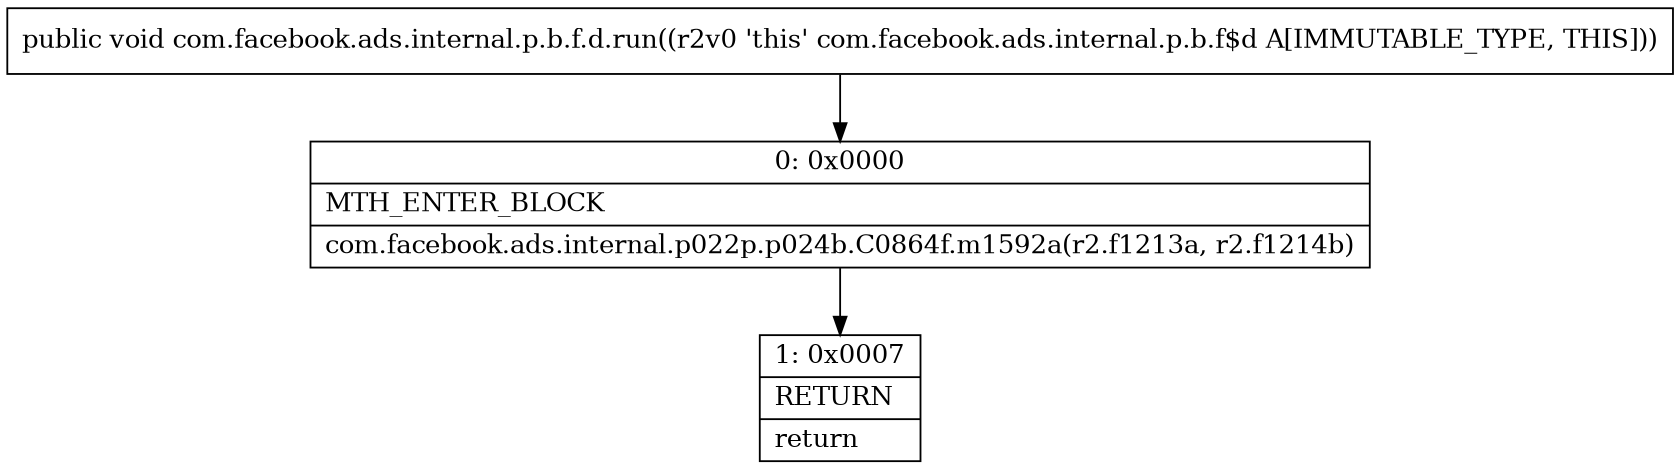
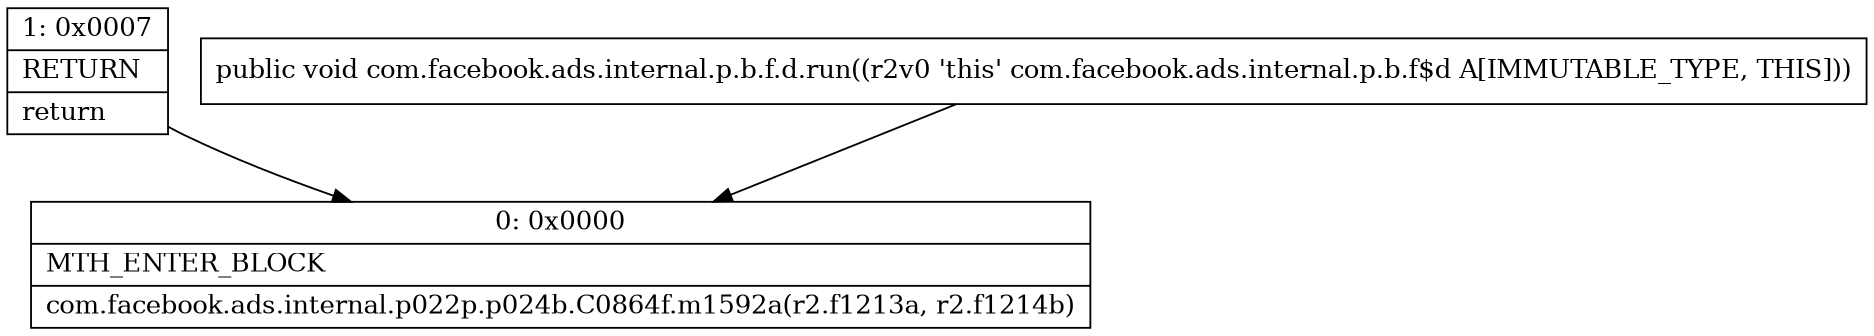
edge "0: 0x0000" -> "1: 0x0007": reversed
